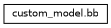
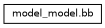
node "custom_model.bb": label "custom_model.bb" -> "model_model.bb"
